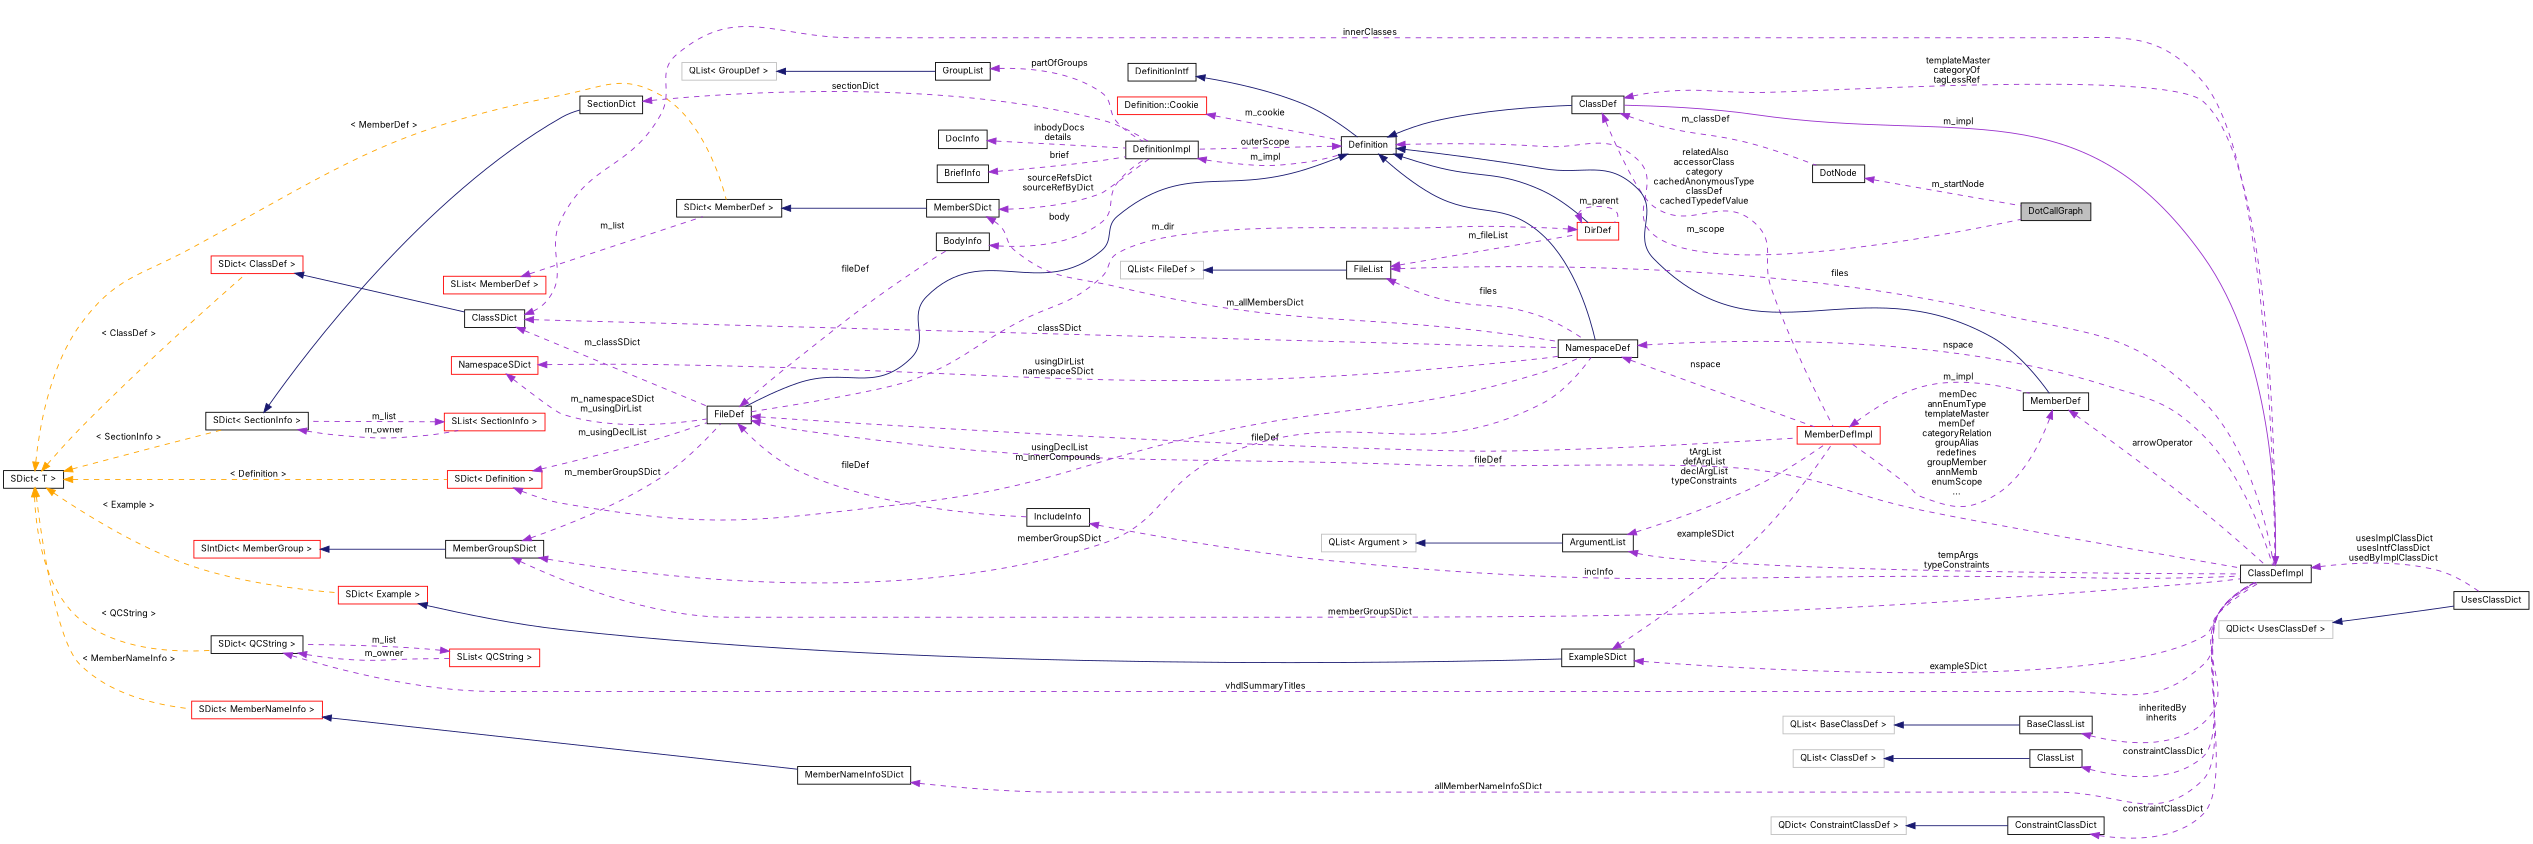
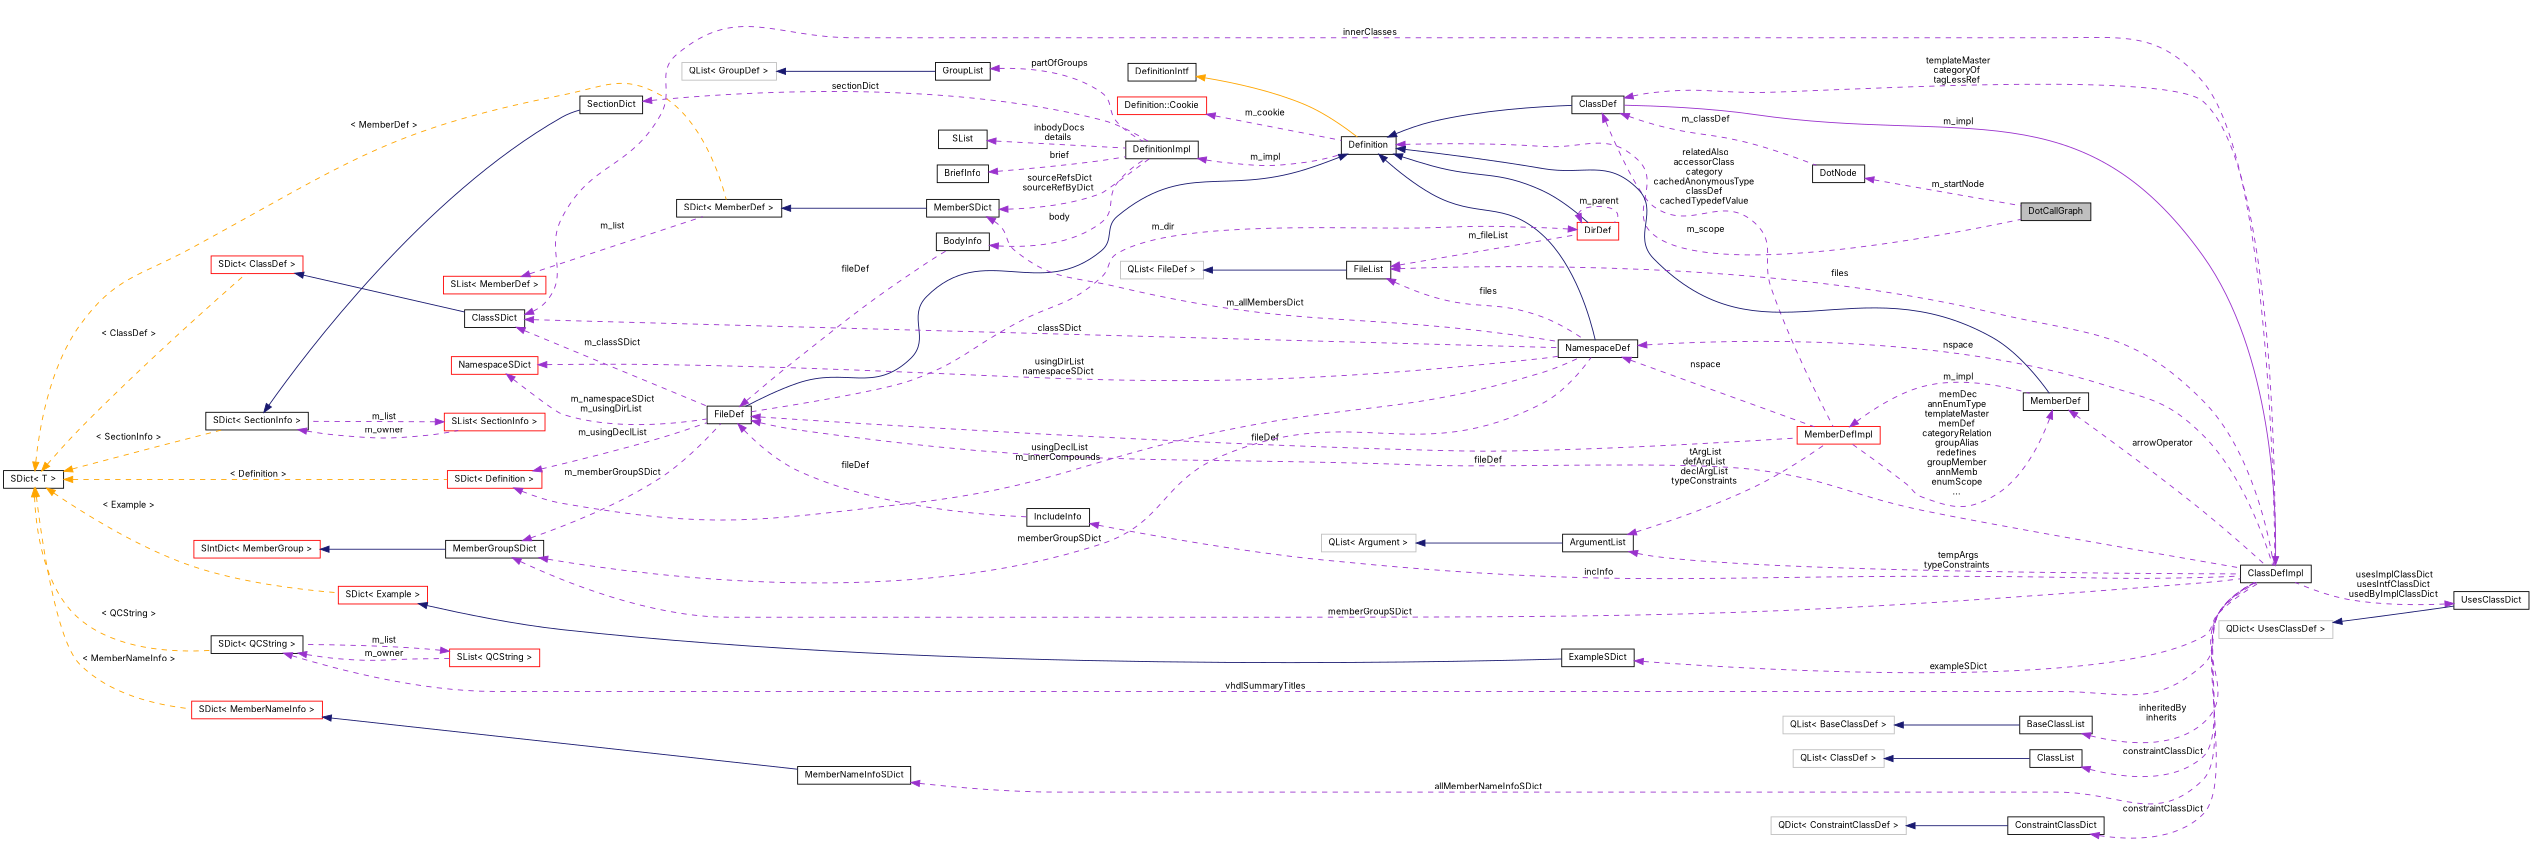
edge "Definition" -> "DefinitionIntf": color midnightblue -> orange
node "DocInfo": label "DocInfo" -> "SList"
edge "DefinitionImpl" -> "Definition": removed, label "outerScope"
edge "MemberDefImpl" -> "ExampleSDict": removed, label "exampleSDict"
edge "UsesClassDict" -> "ClassDefImpl": reversed
